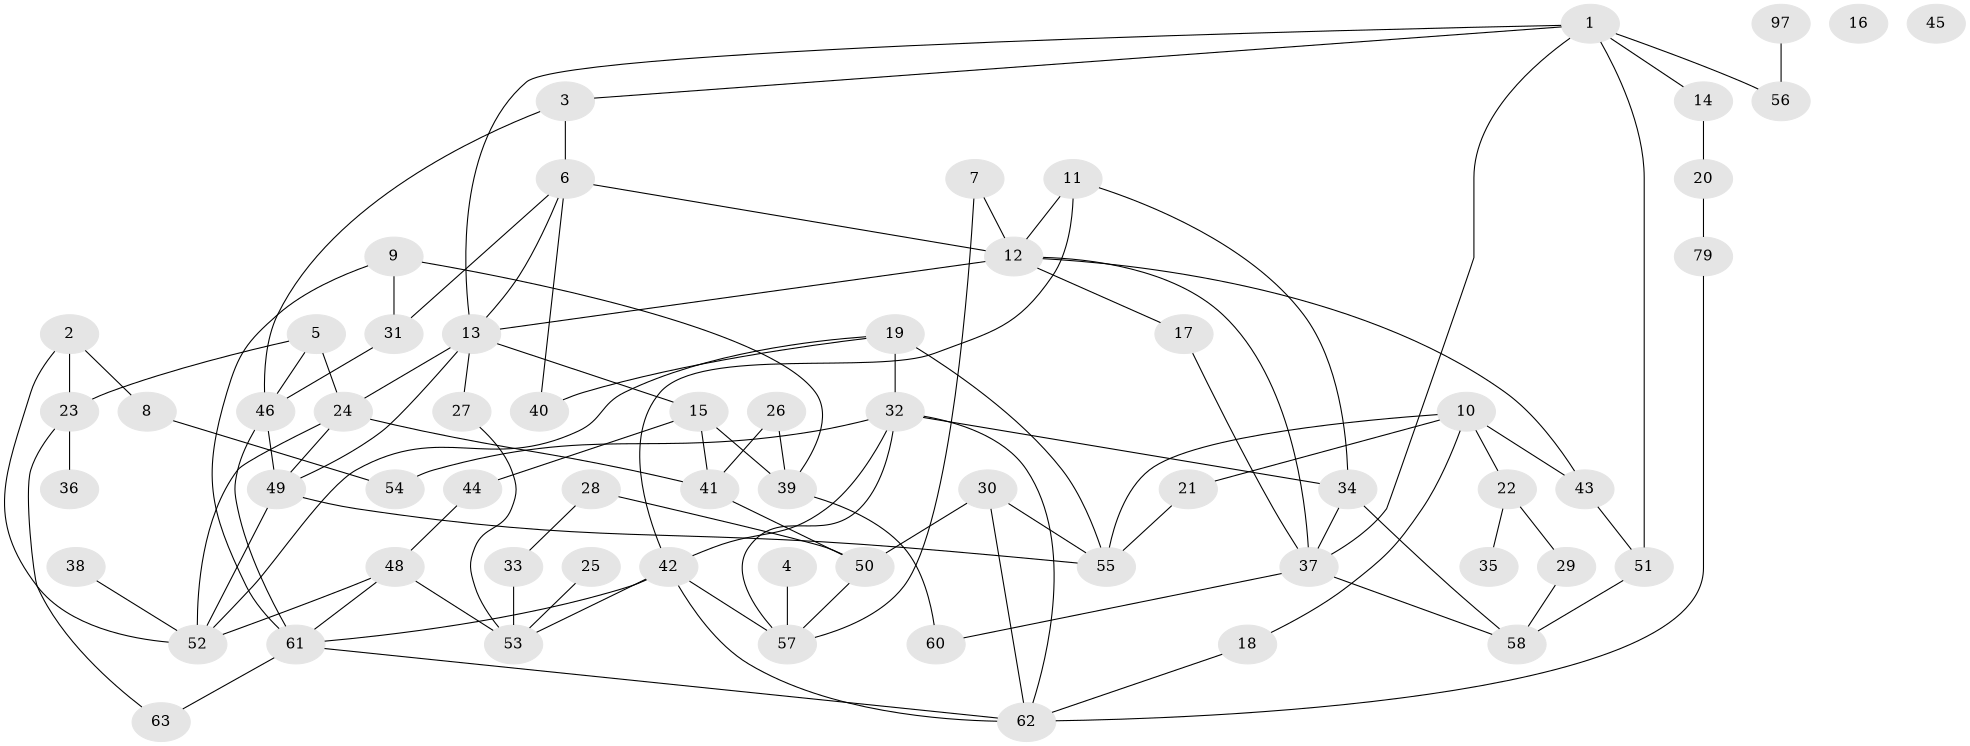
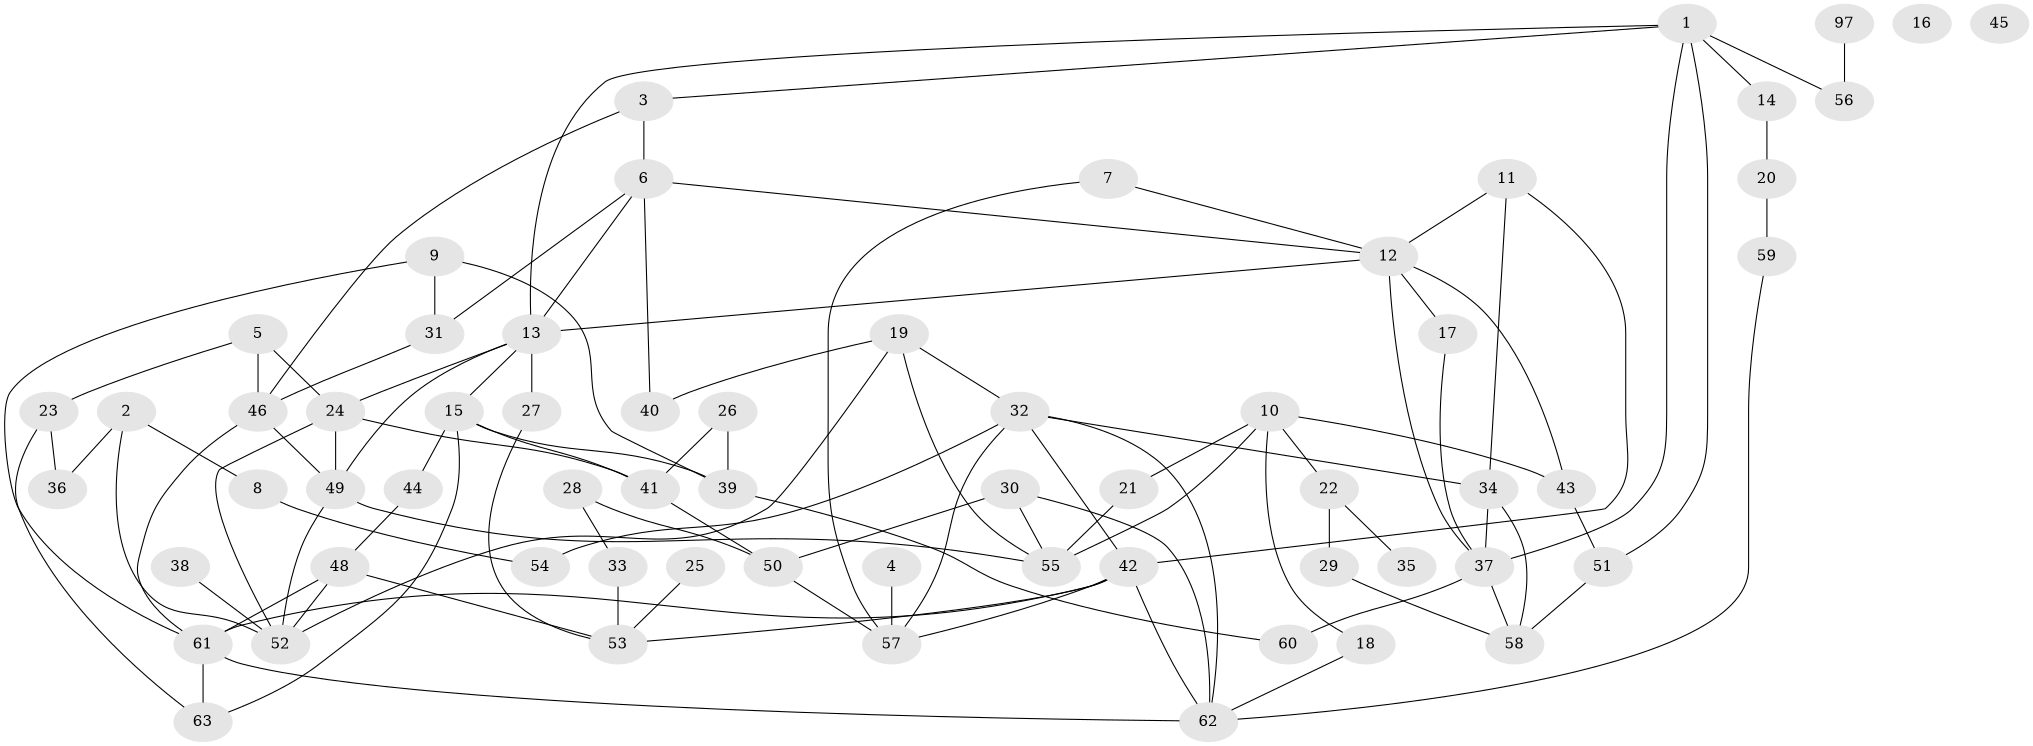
node "79": label "79" -> "59"
edge "2" -- "23": now "2" -- "36"
edge "15" -- "63": added
